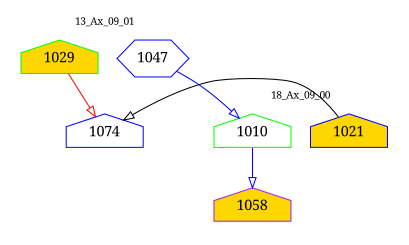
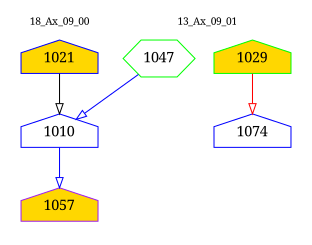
node "1047": color blue -> green
edge "1021" -> "1074": now "1021" -> "1010"
node "1010": color green -> blue
node "1058": label "1058" -> "1057"
